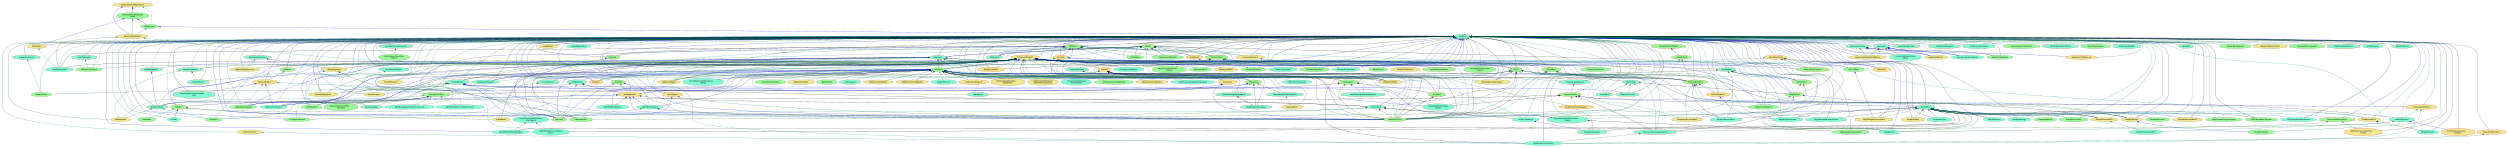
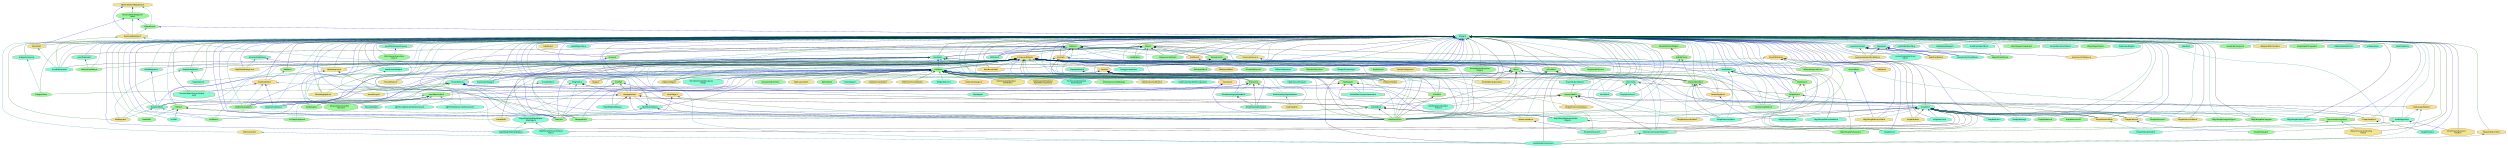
node "ReferenceSectionSelection Widget.h": removed
edge "SlateWindowHelper.h" -> "SlateApplication.h": reversed
node "SNameComboBox.h": fillcolor aquamarine -> khaki
